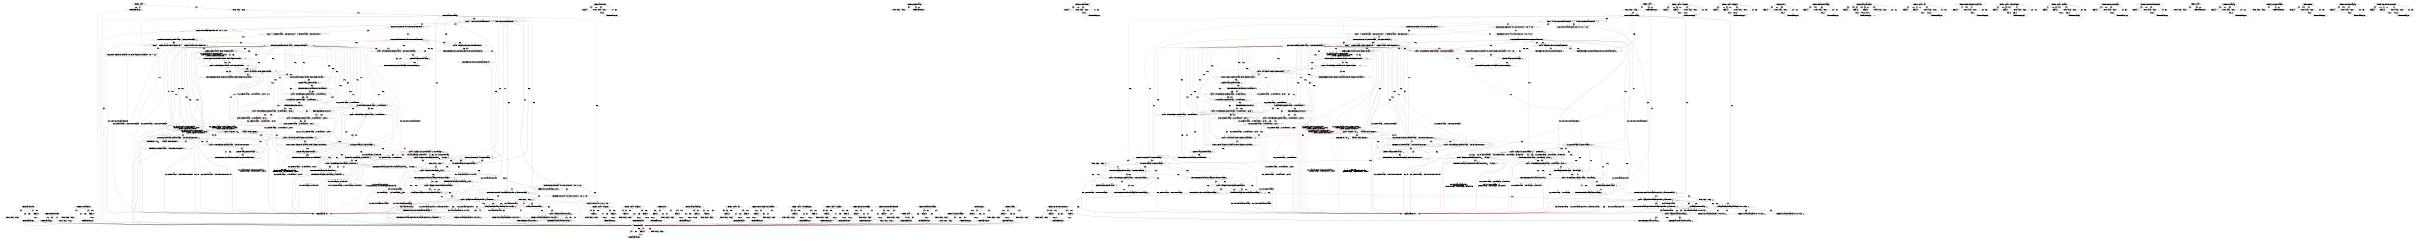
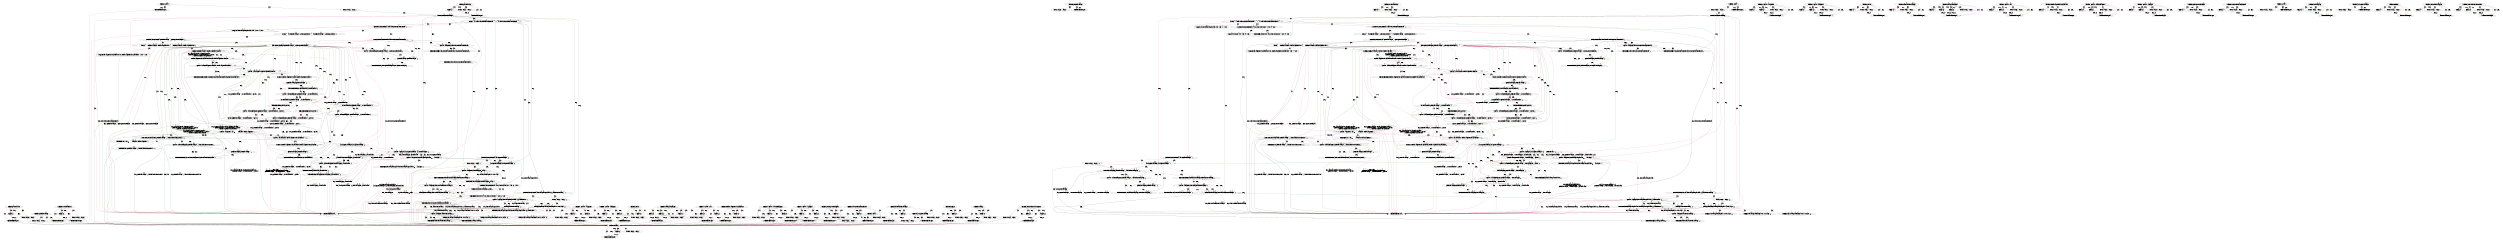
node "<(LOCAL,auto observer: auto)<SUB>19</SUB>>": added
node "<(LOCAL,auto observer: auto)<SUB>18</SUB>>": removed
